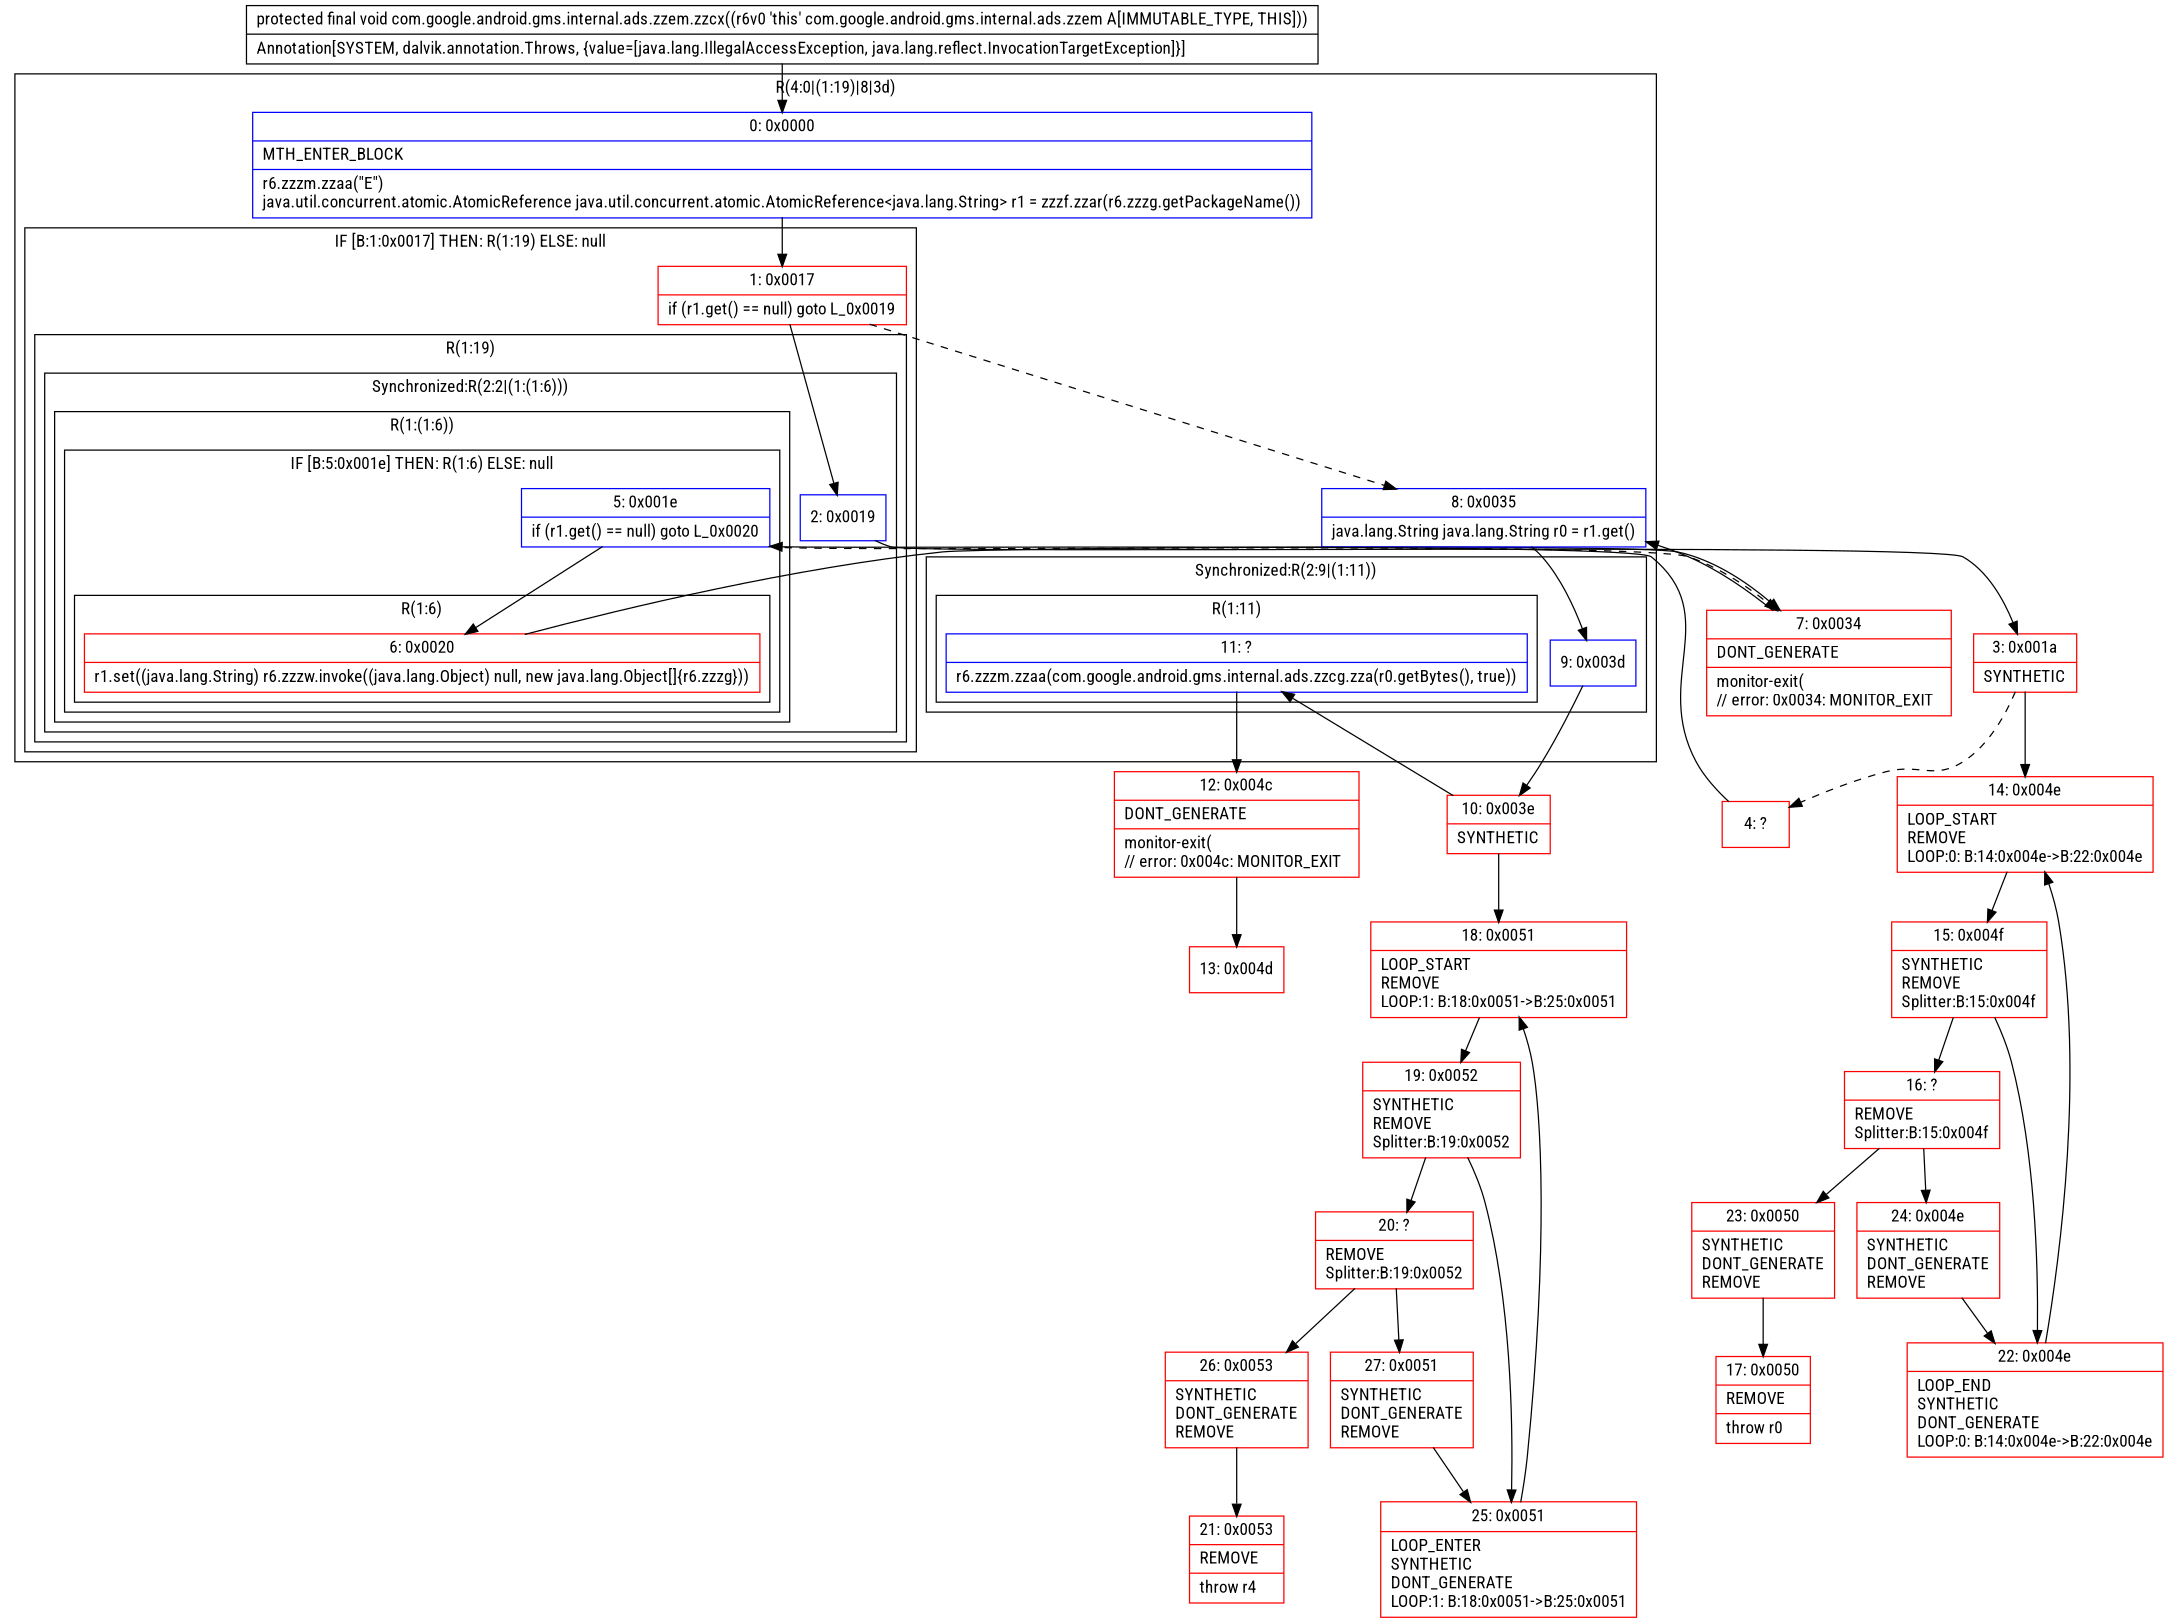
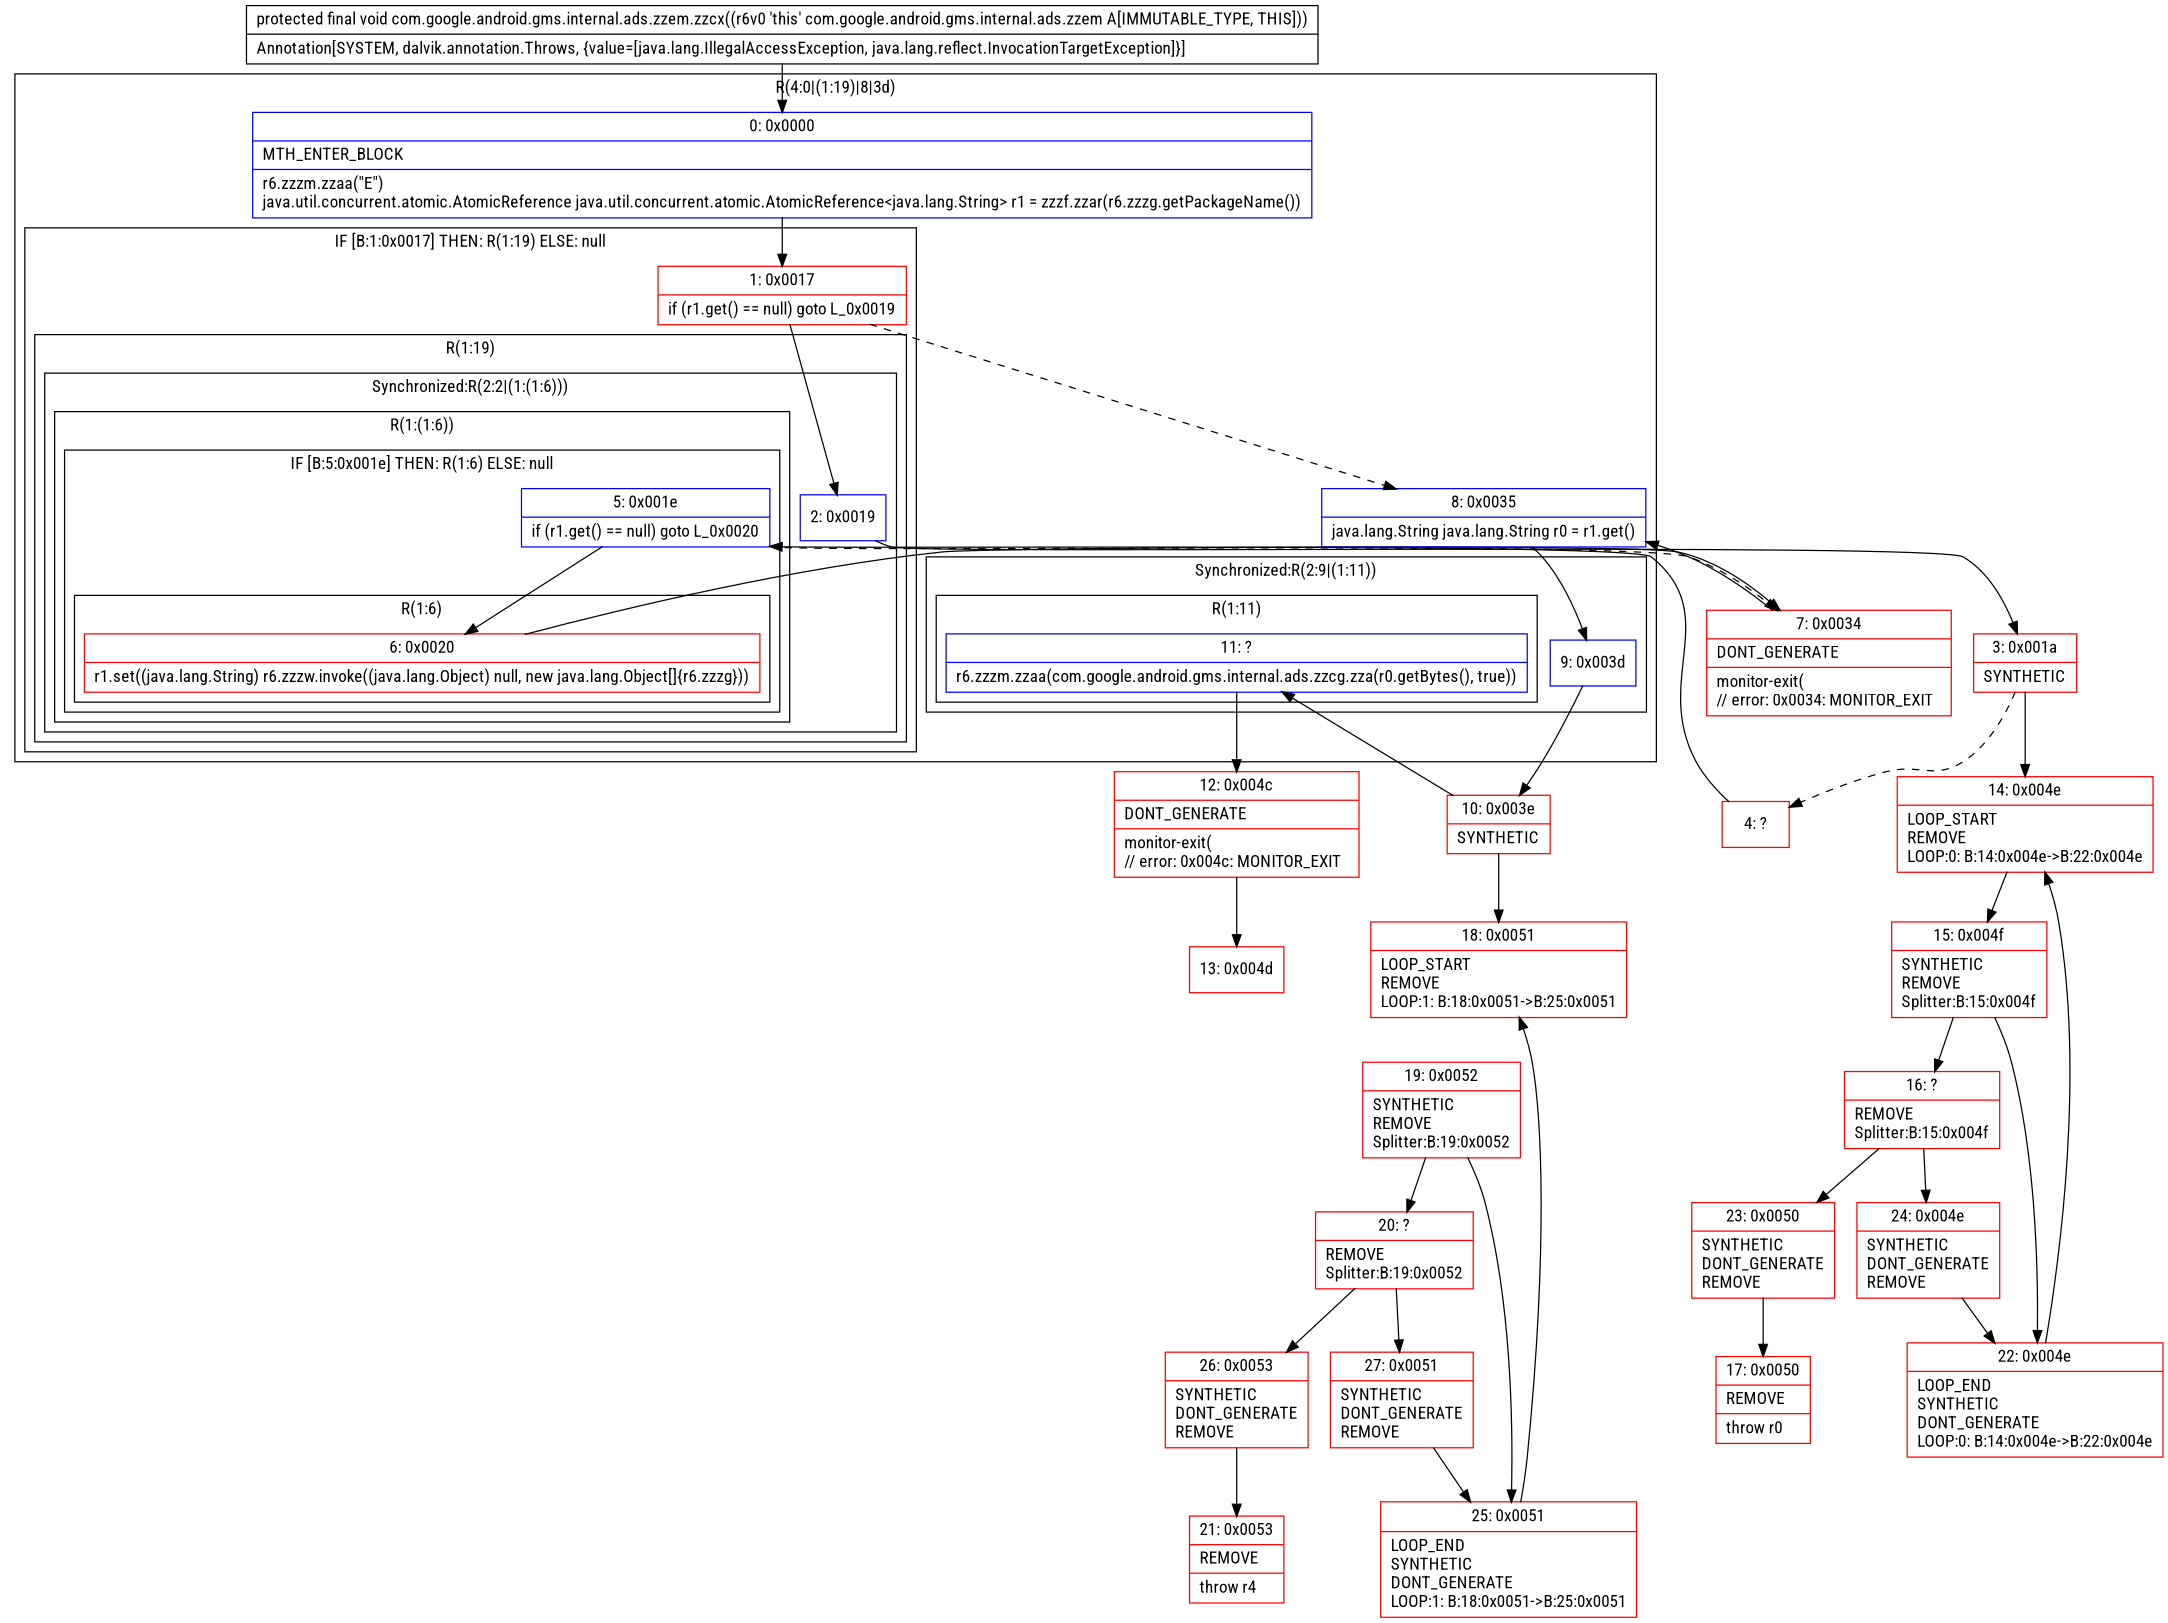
edge "18: 0x0051" -> "19: 0x0052": removed
node "25: 0x0051": text "LOOP_ENTER" -> "LOOP_END"
